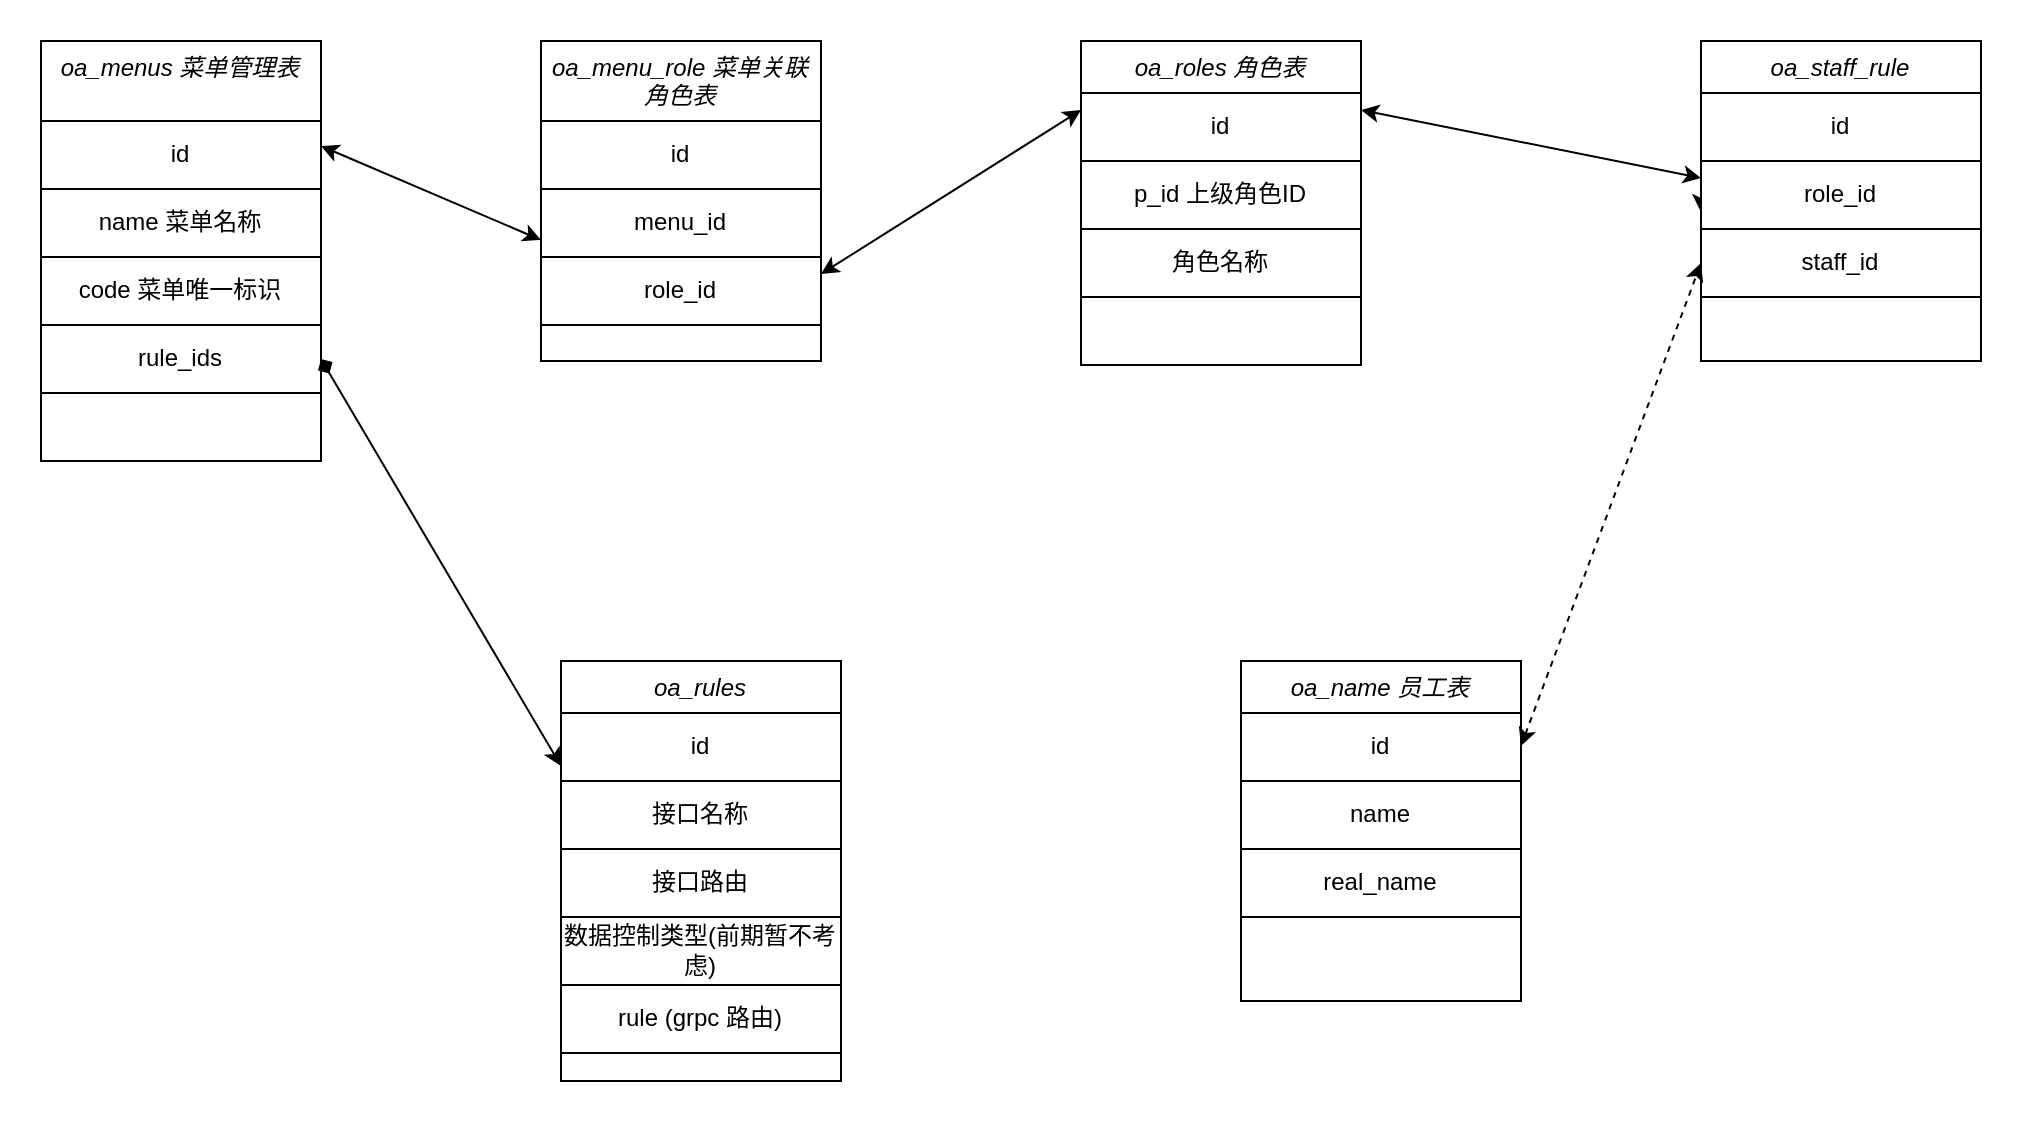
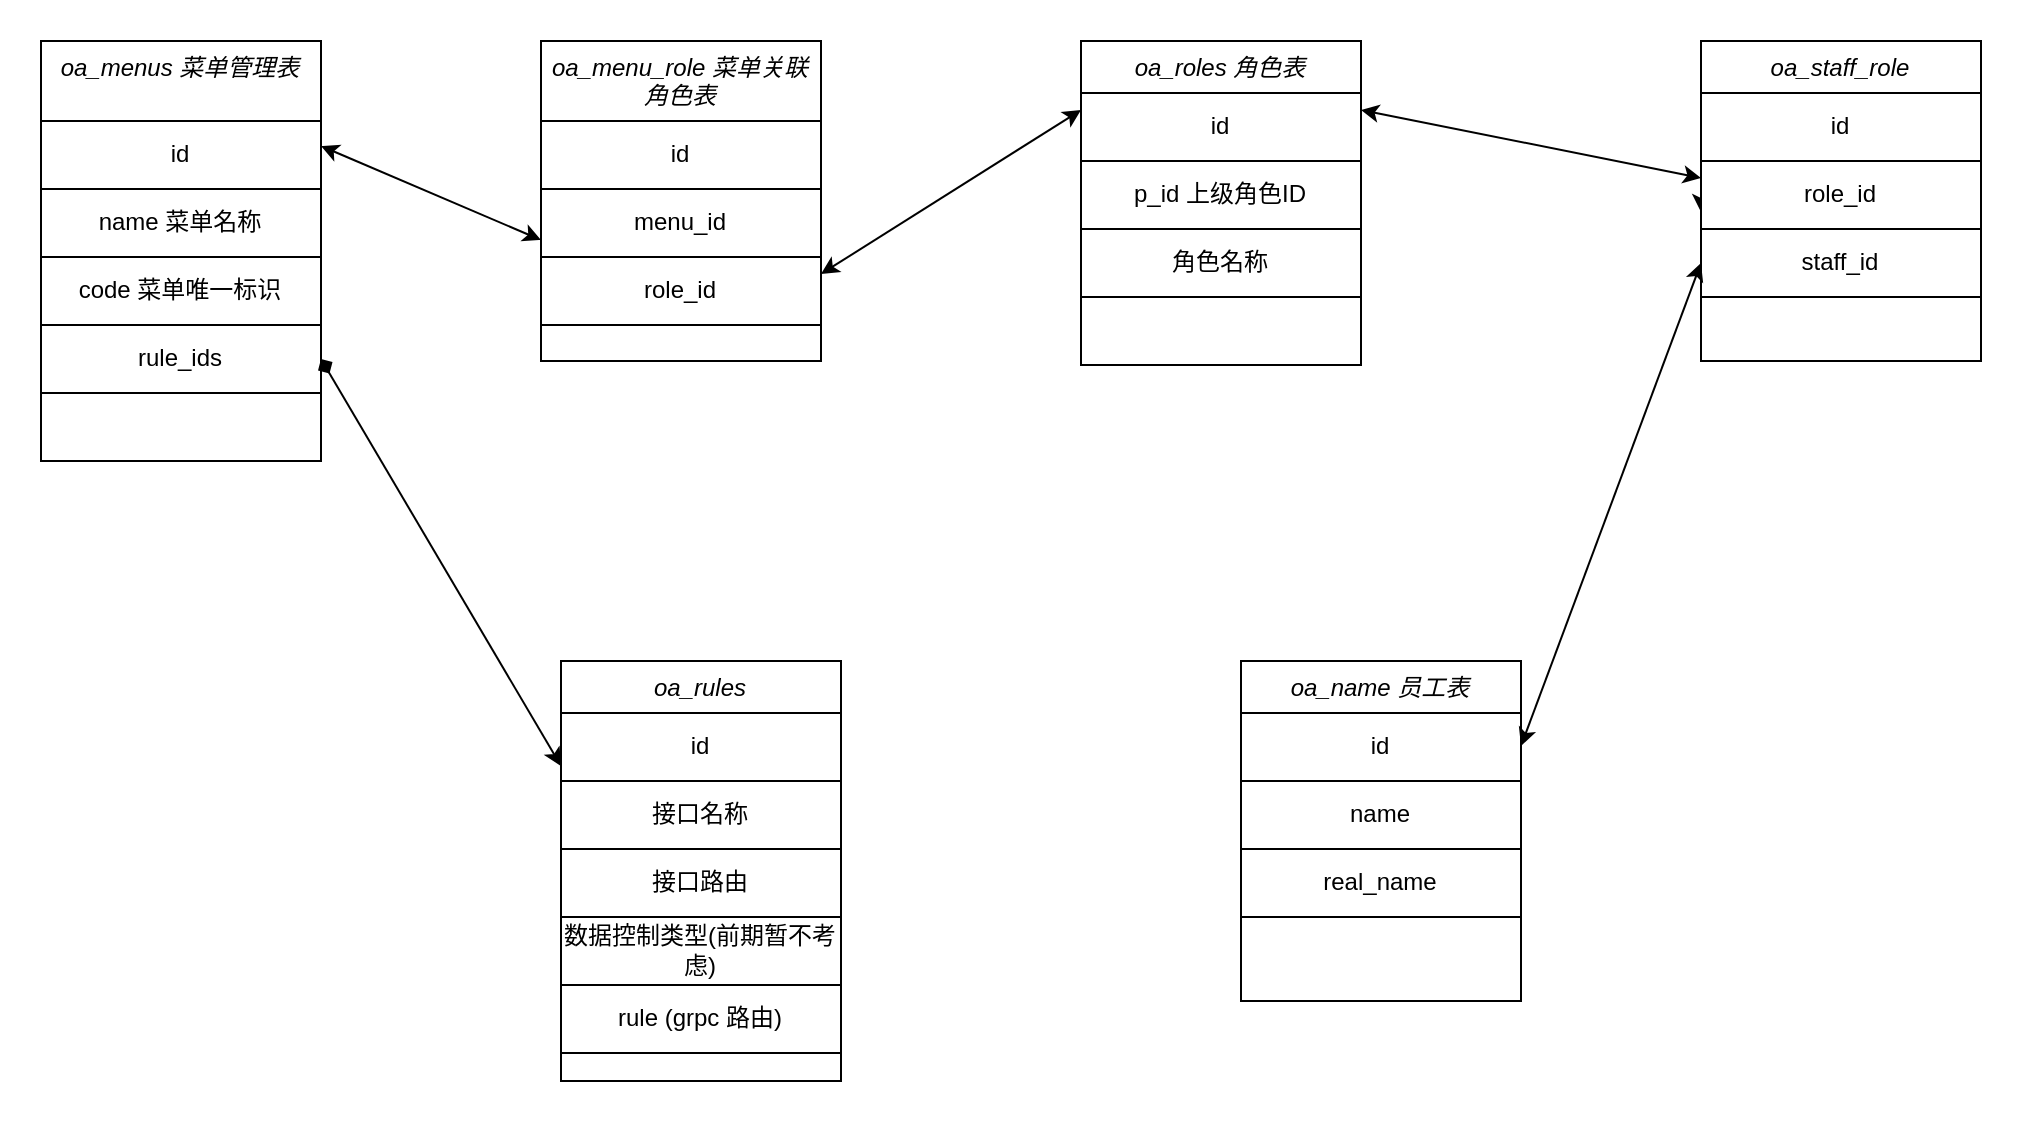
node "oa_staff_rule": label "oa_staff_rule" -> "oa_staff_role"
edge "staff_id" -- "oa_name 员工表": style dashed -> solid
